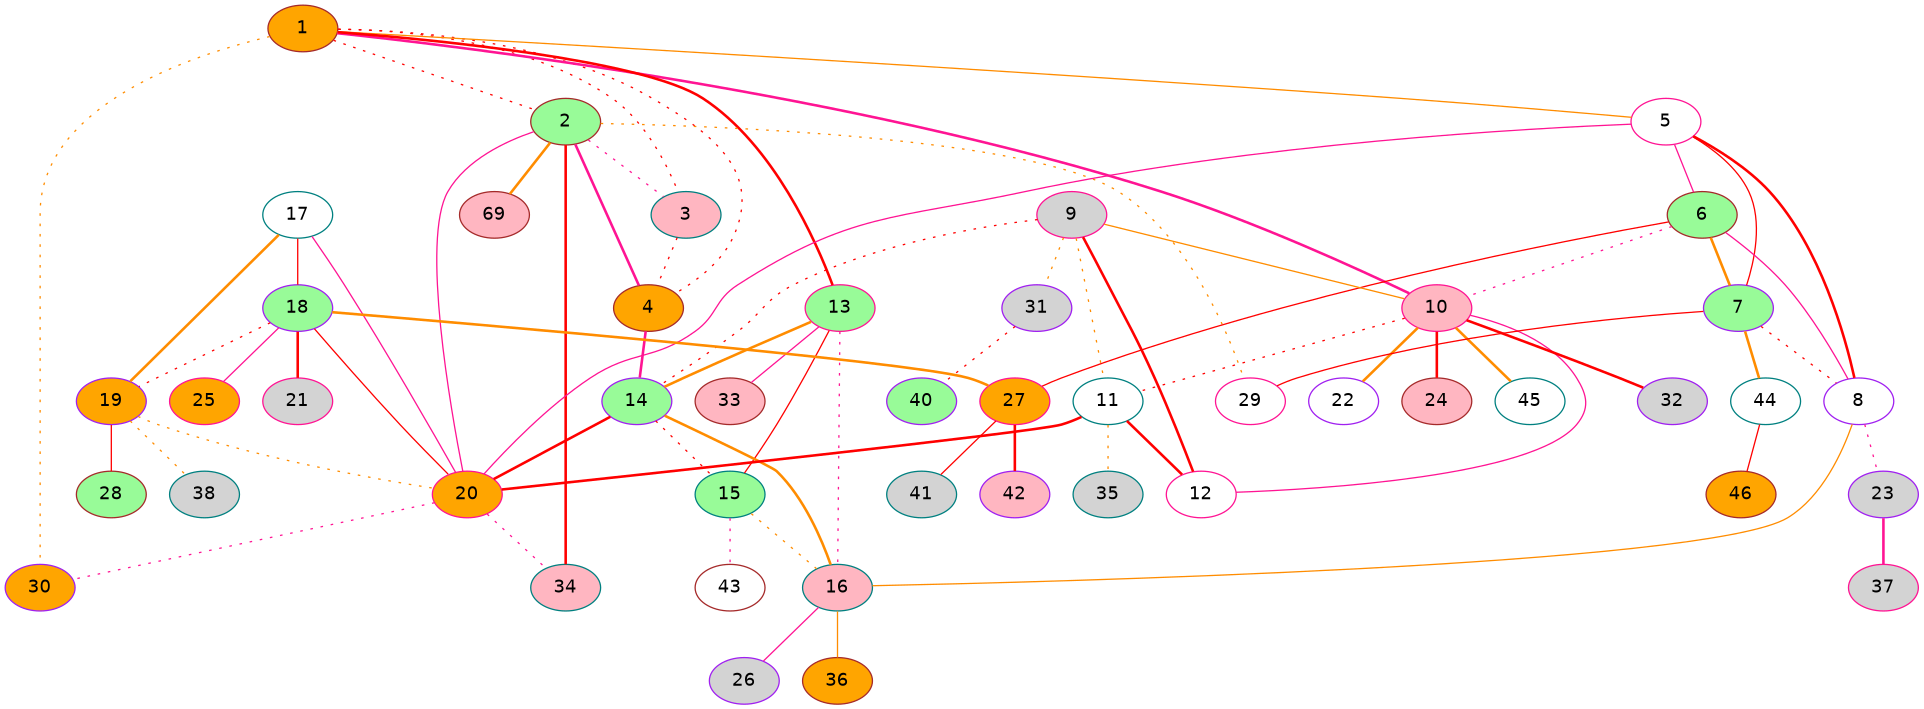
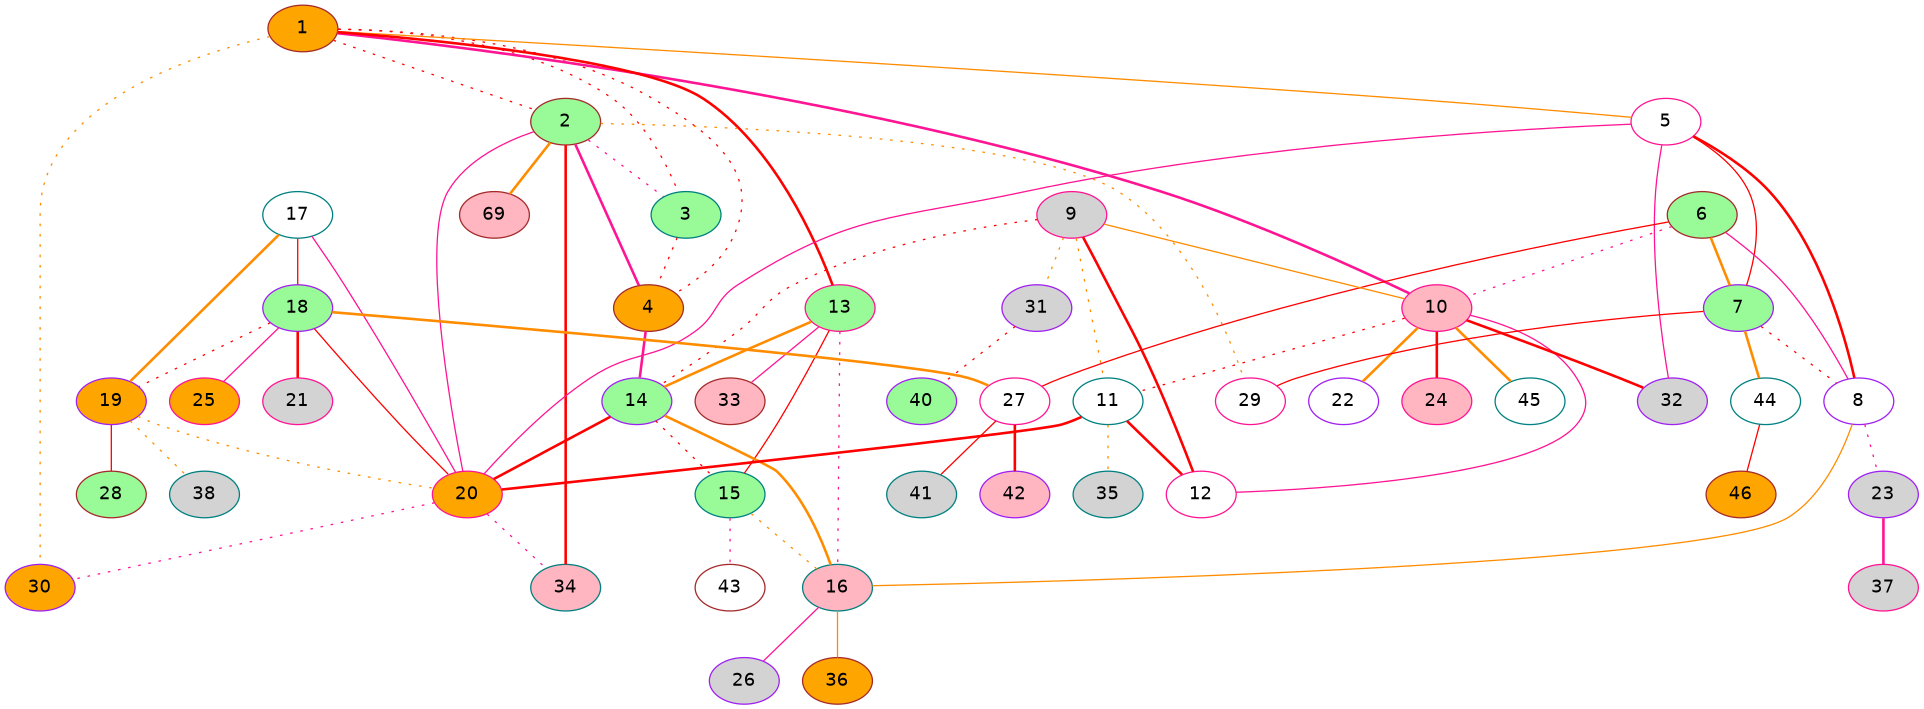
edge "5" -- "6": now "5" -- "32"
node "3": fillcolor lightpink -> palegreen
node "27": fillcolor orange -> white
node "24": color brown -> deeppink
